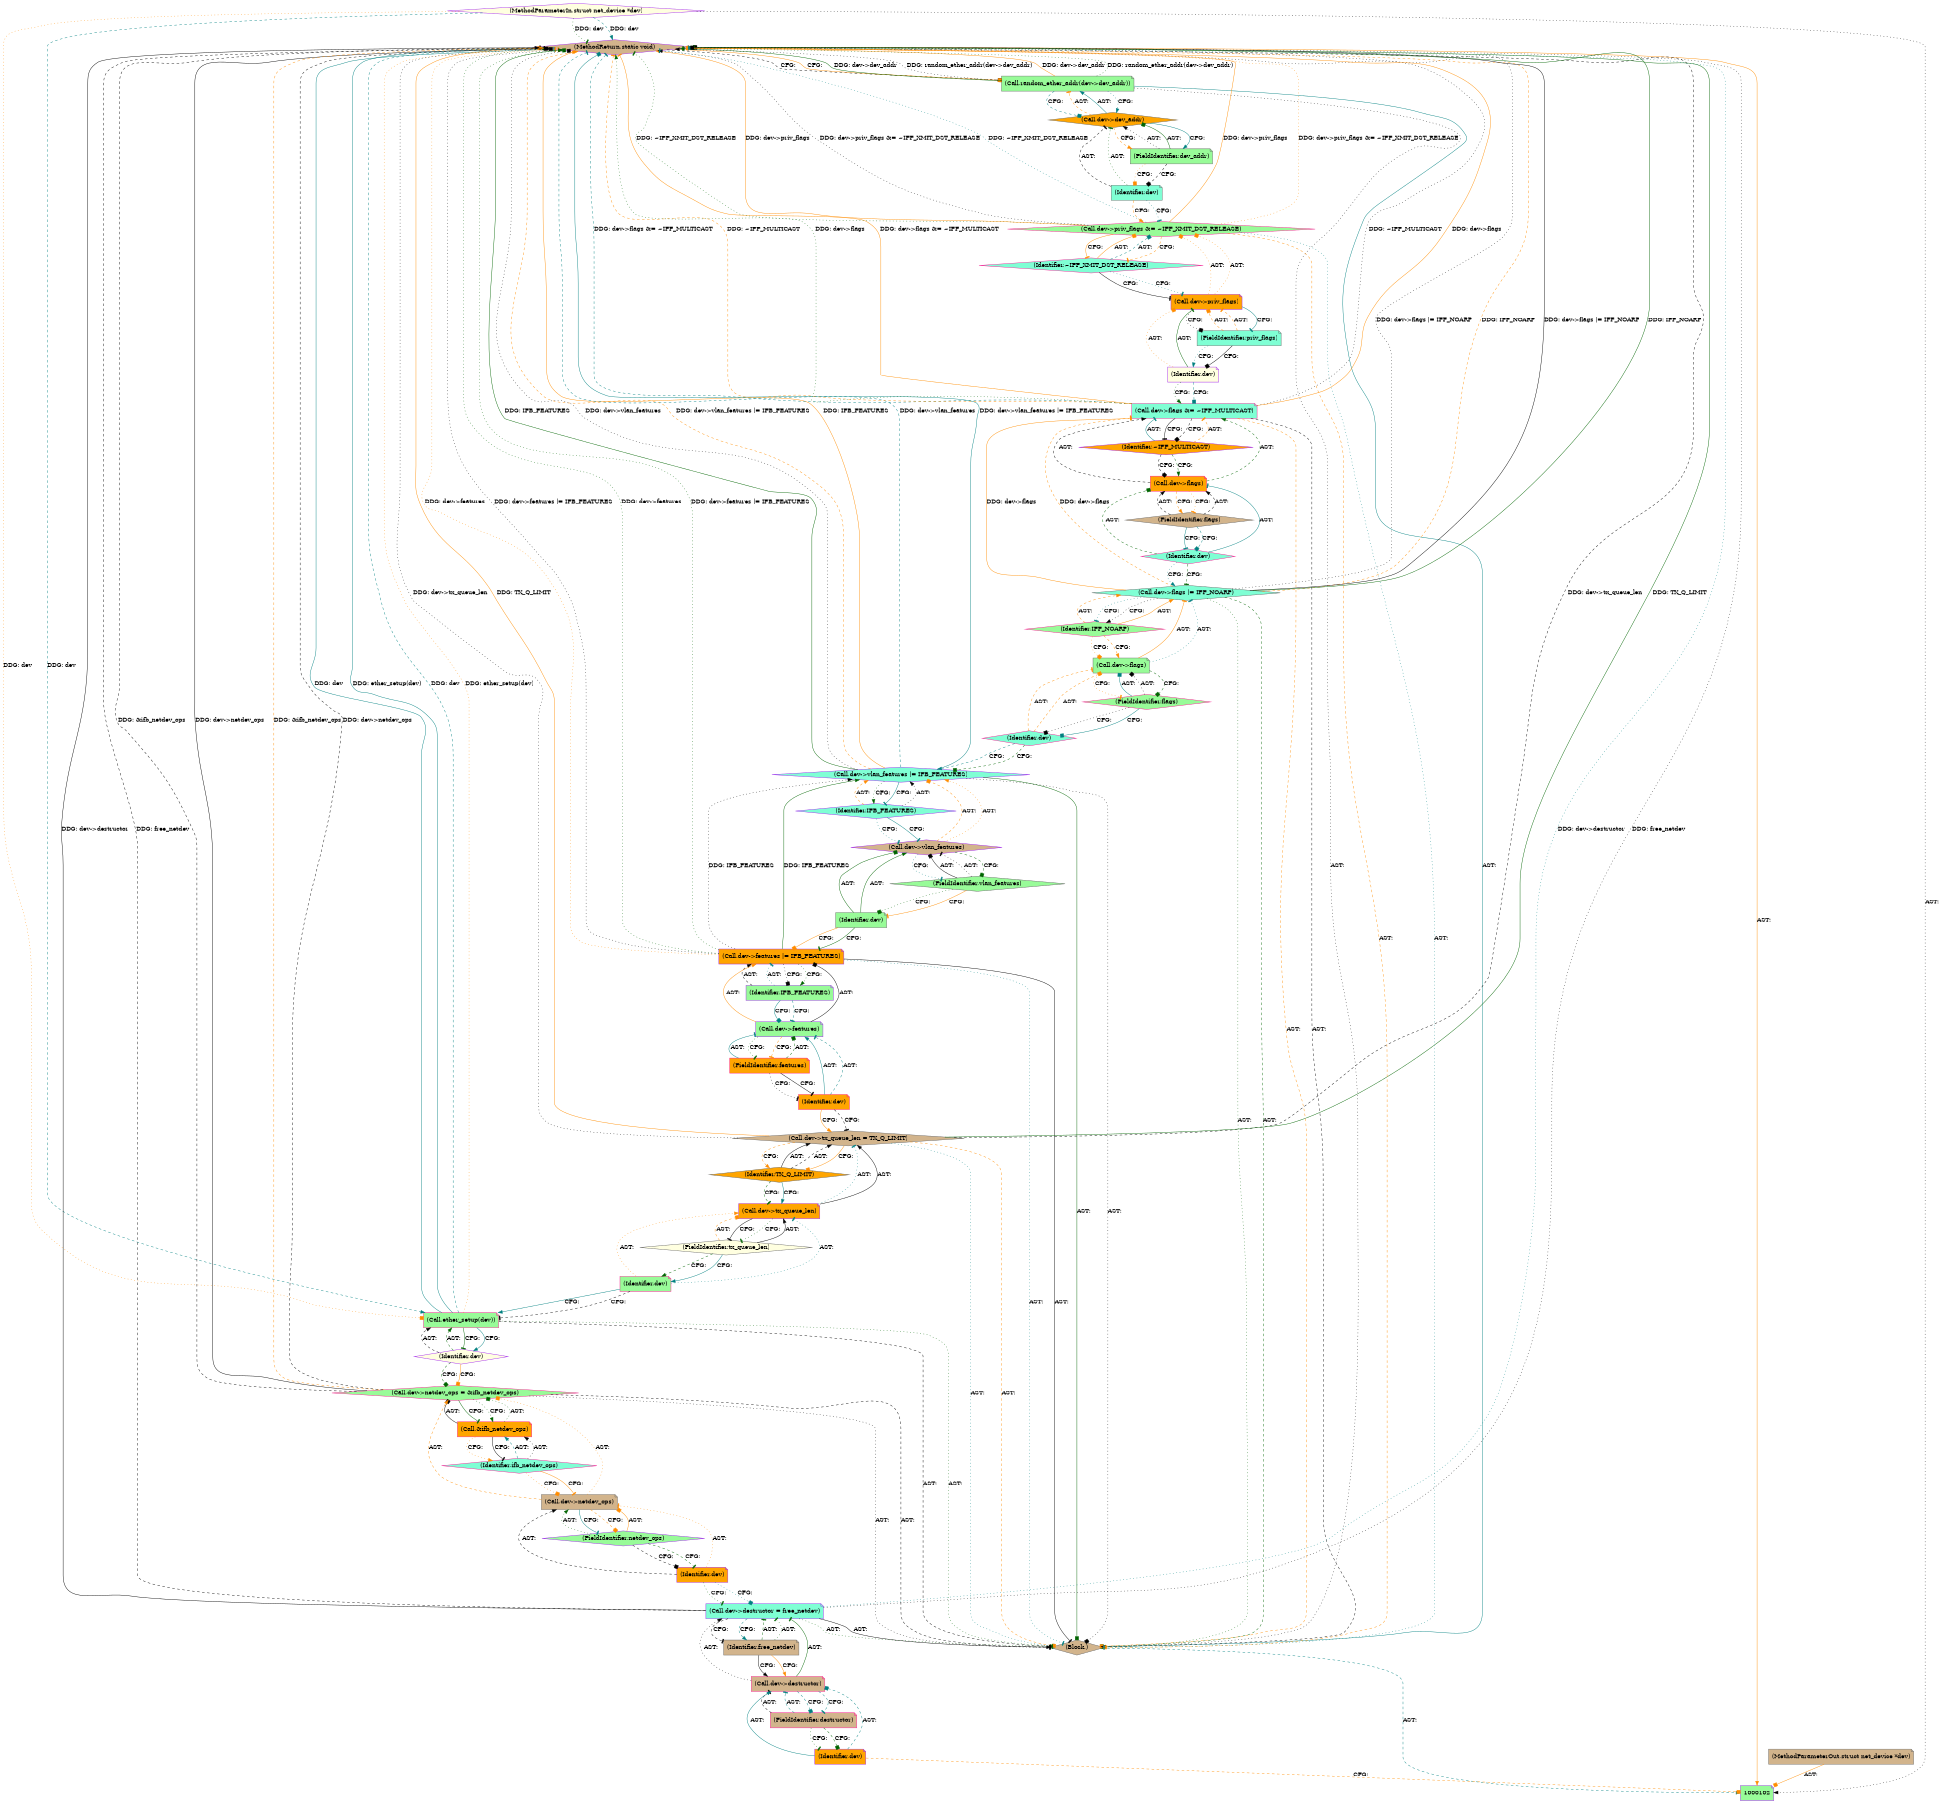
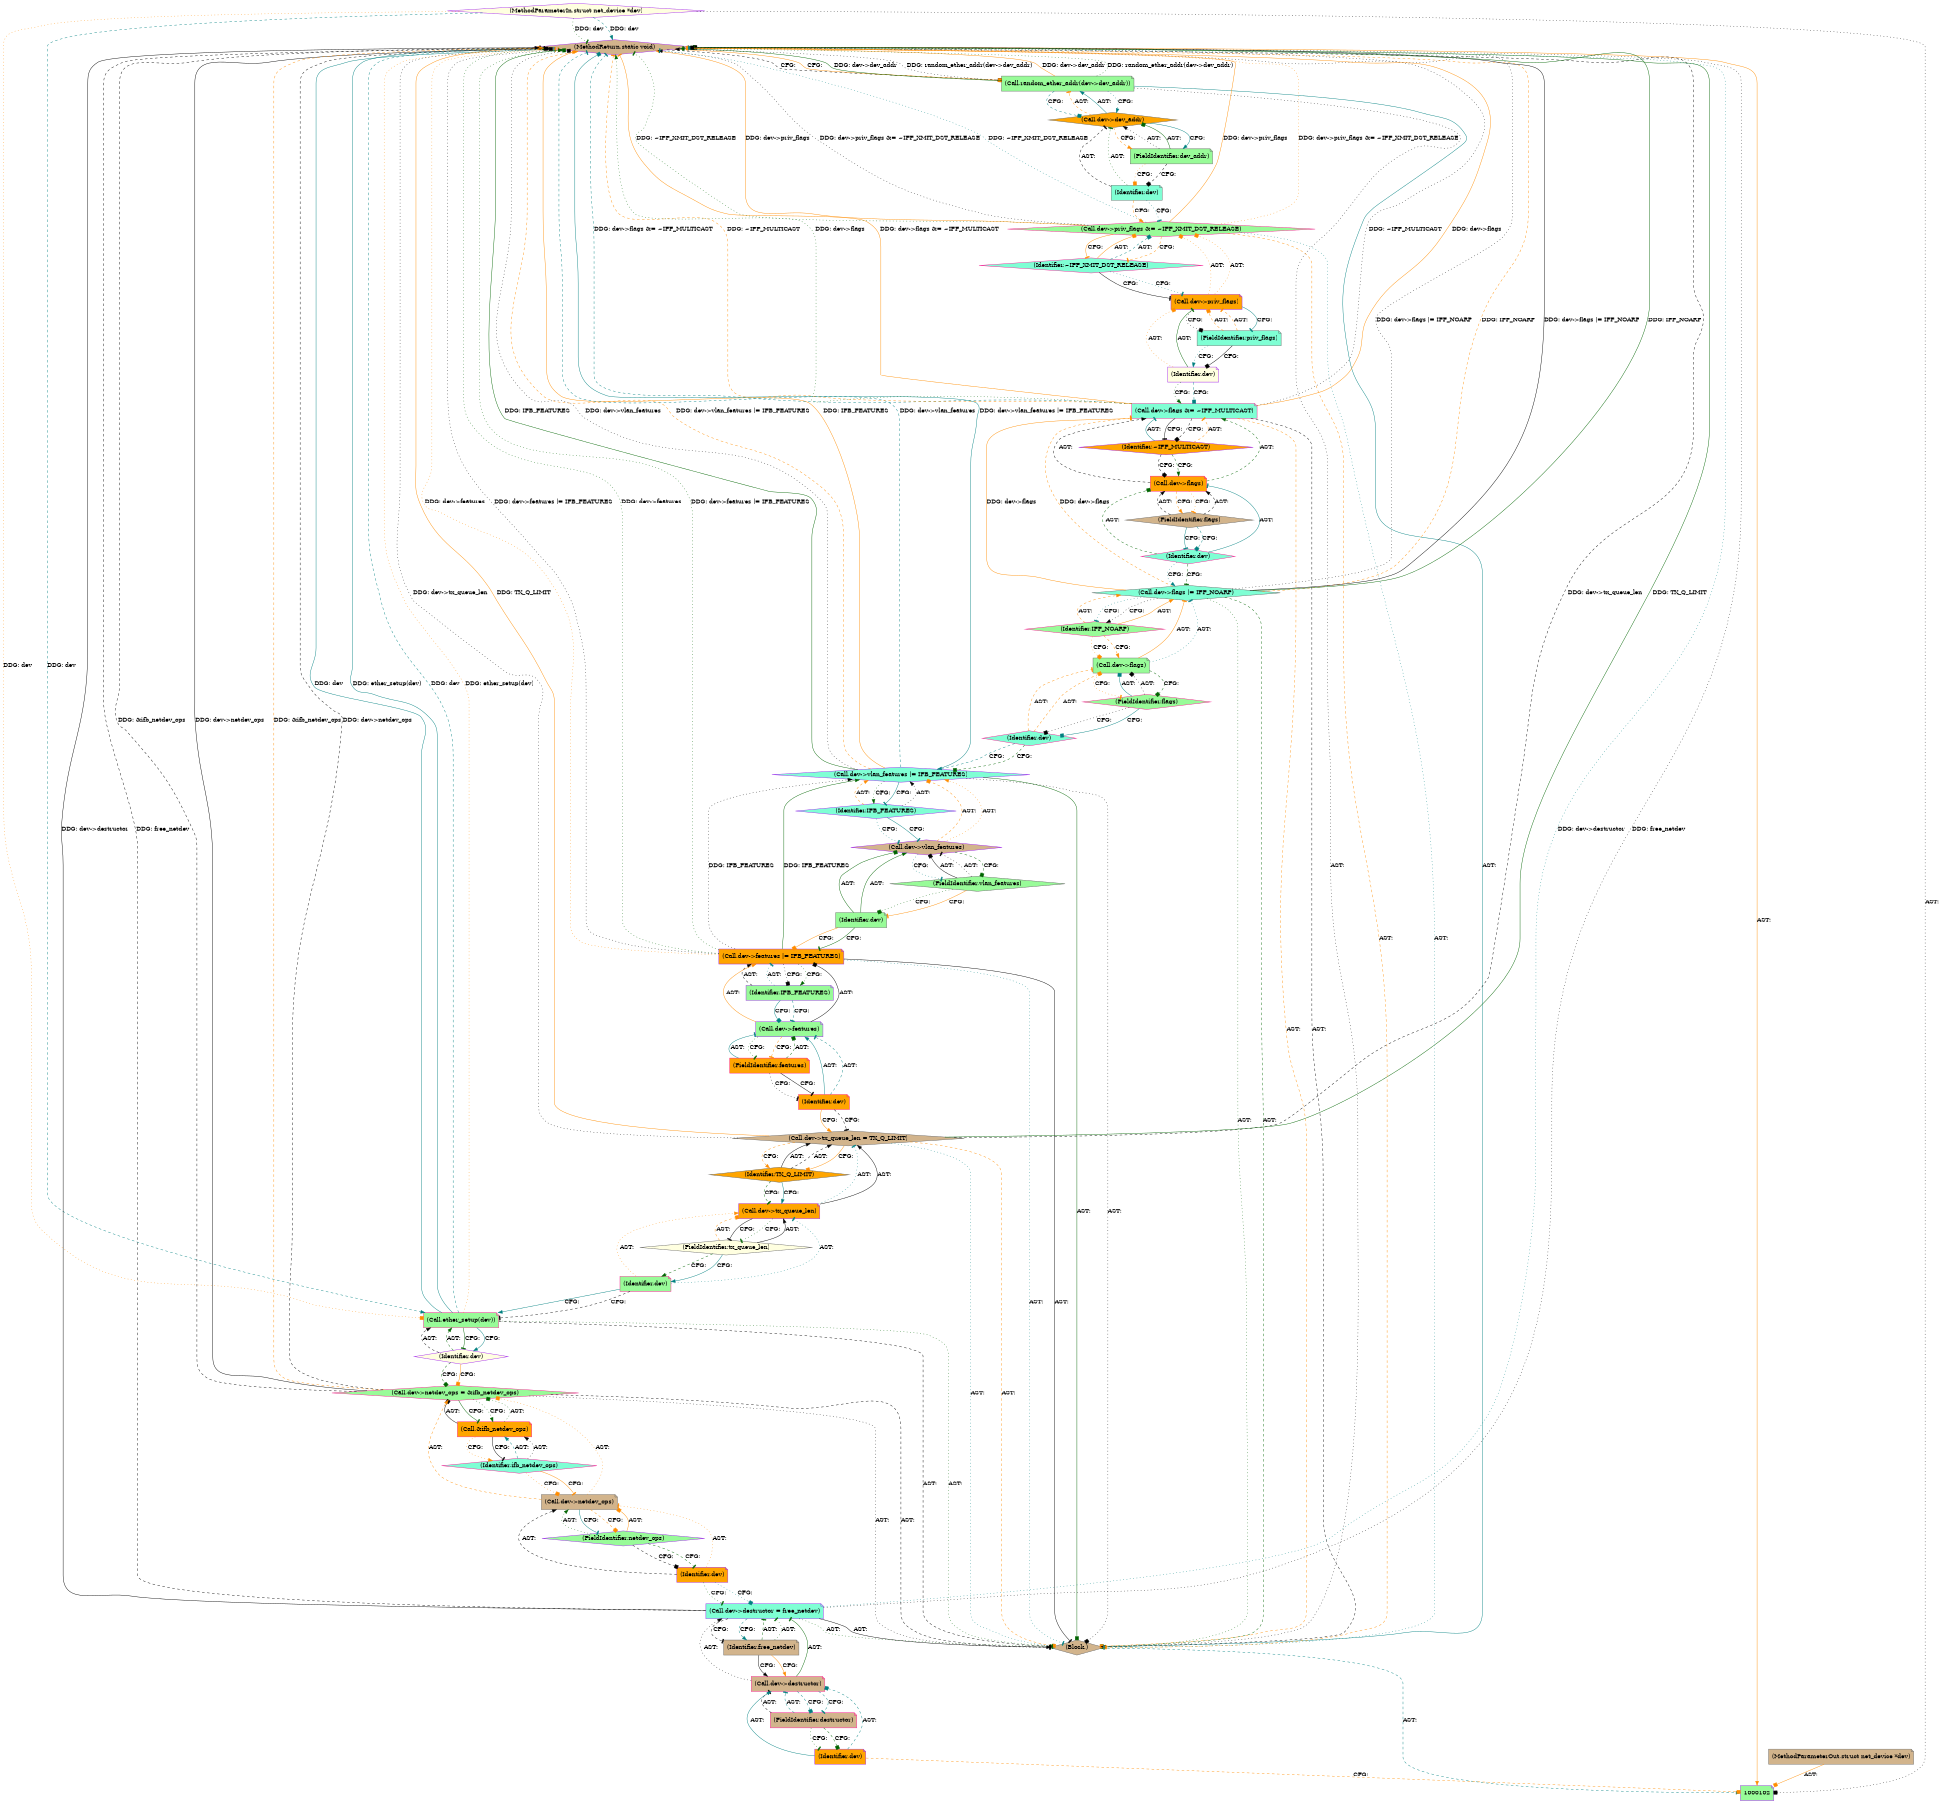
edge "(MethodParameterIn,struct net_device *dev)" -> "1000102": arrowhead normal -> box
